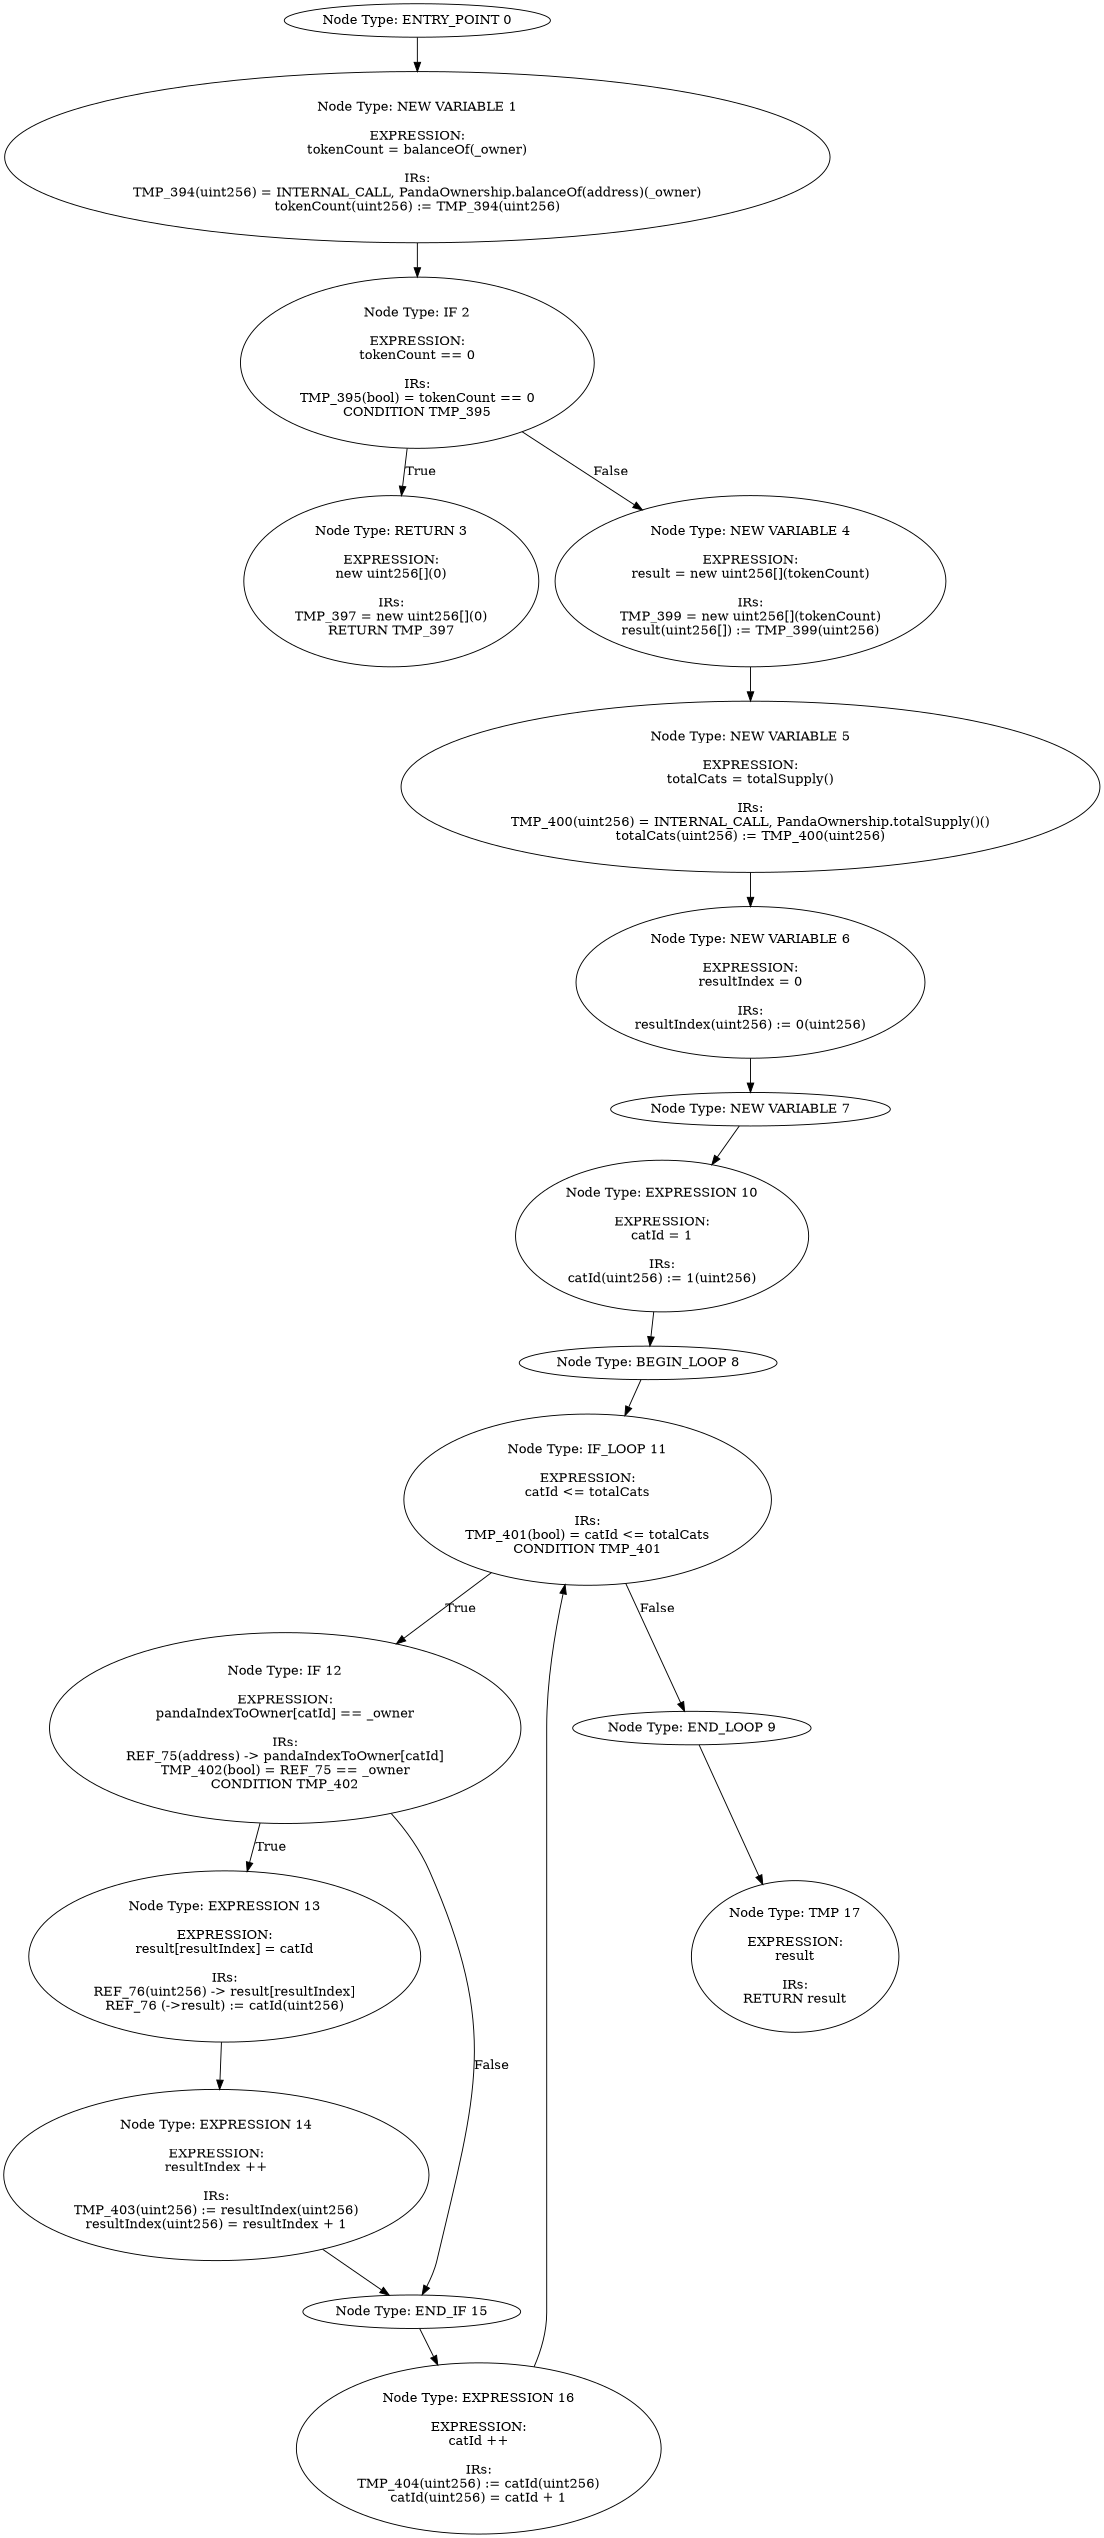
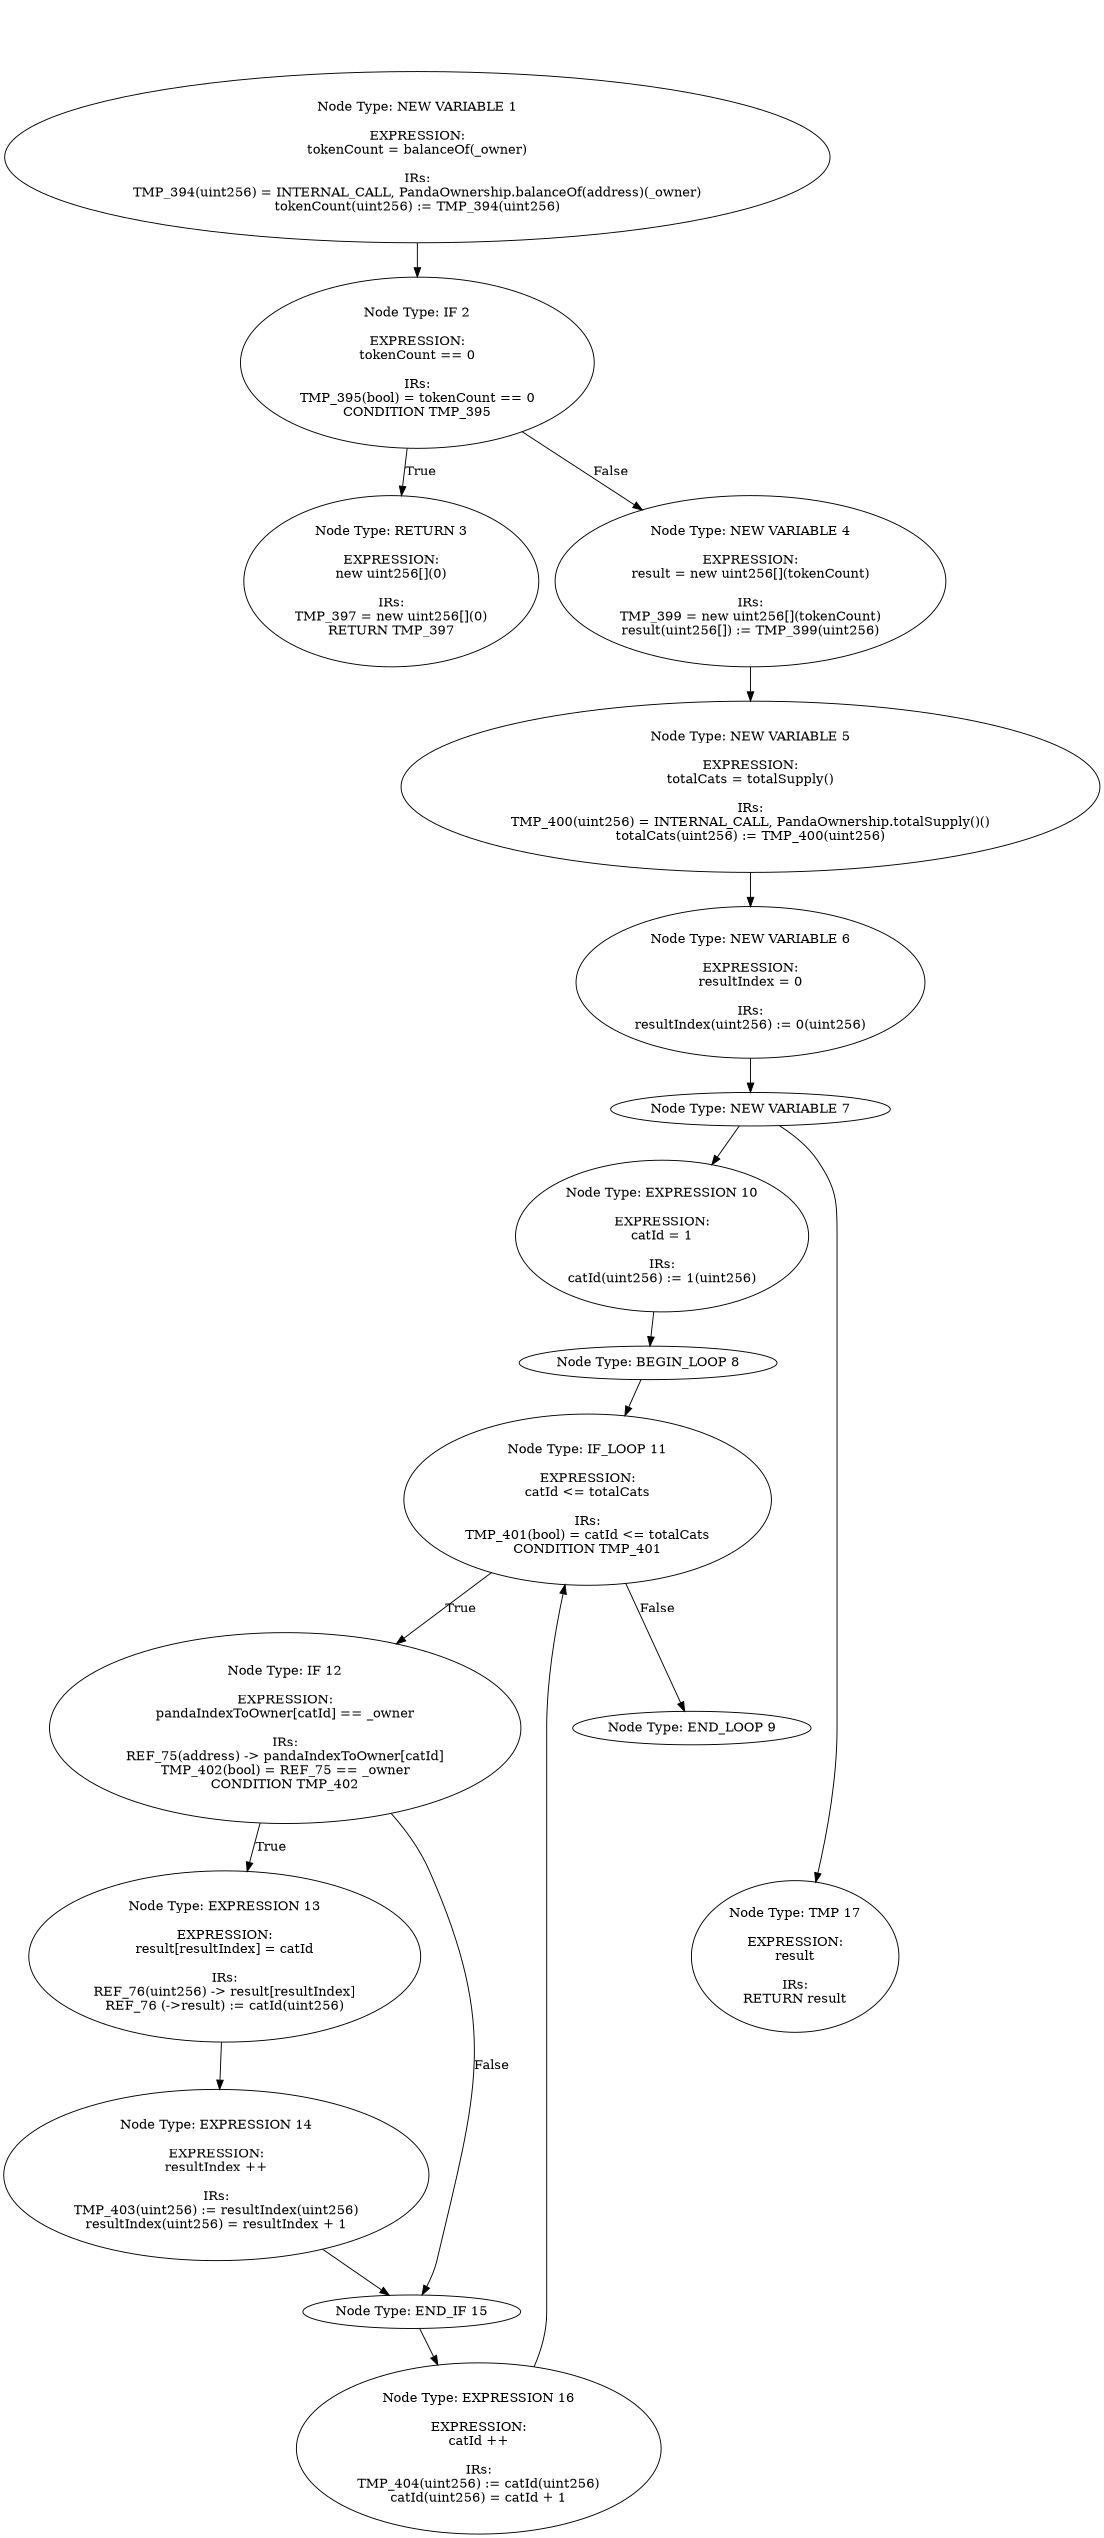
node "Node Type: ENTRY_POINT 0": removed
edge "Node Type: END_LOOP 9" -> "Node Type: TMP 17 EXPRESSION: result IRs: RETURN result": now "Node Type: NEW VARIABLE 7" -> "Node Type: TMP 17 EXPRESSION: result IRs: RETURN result"
